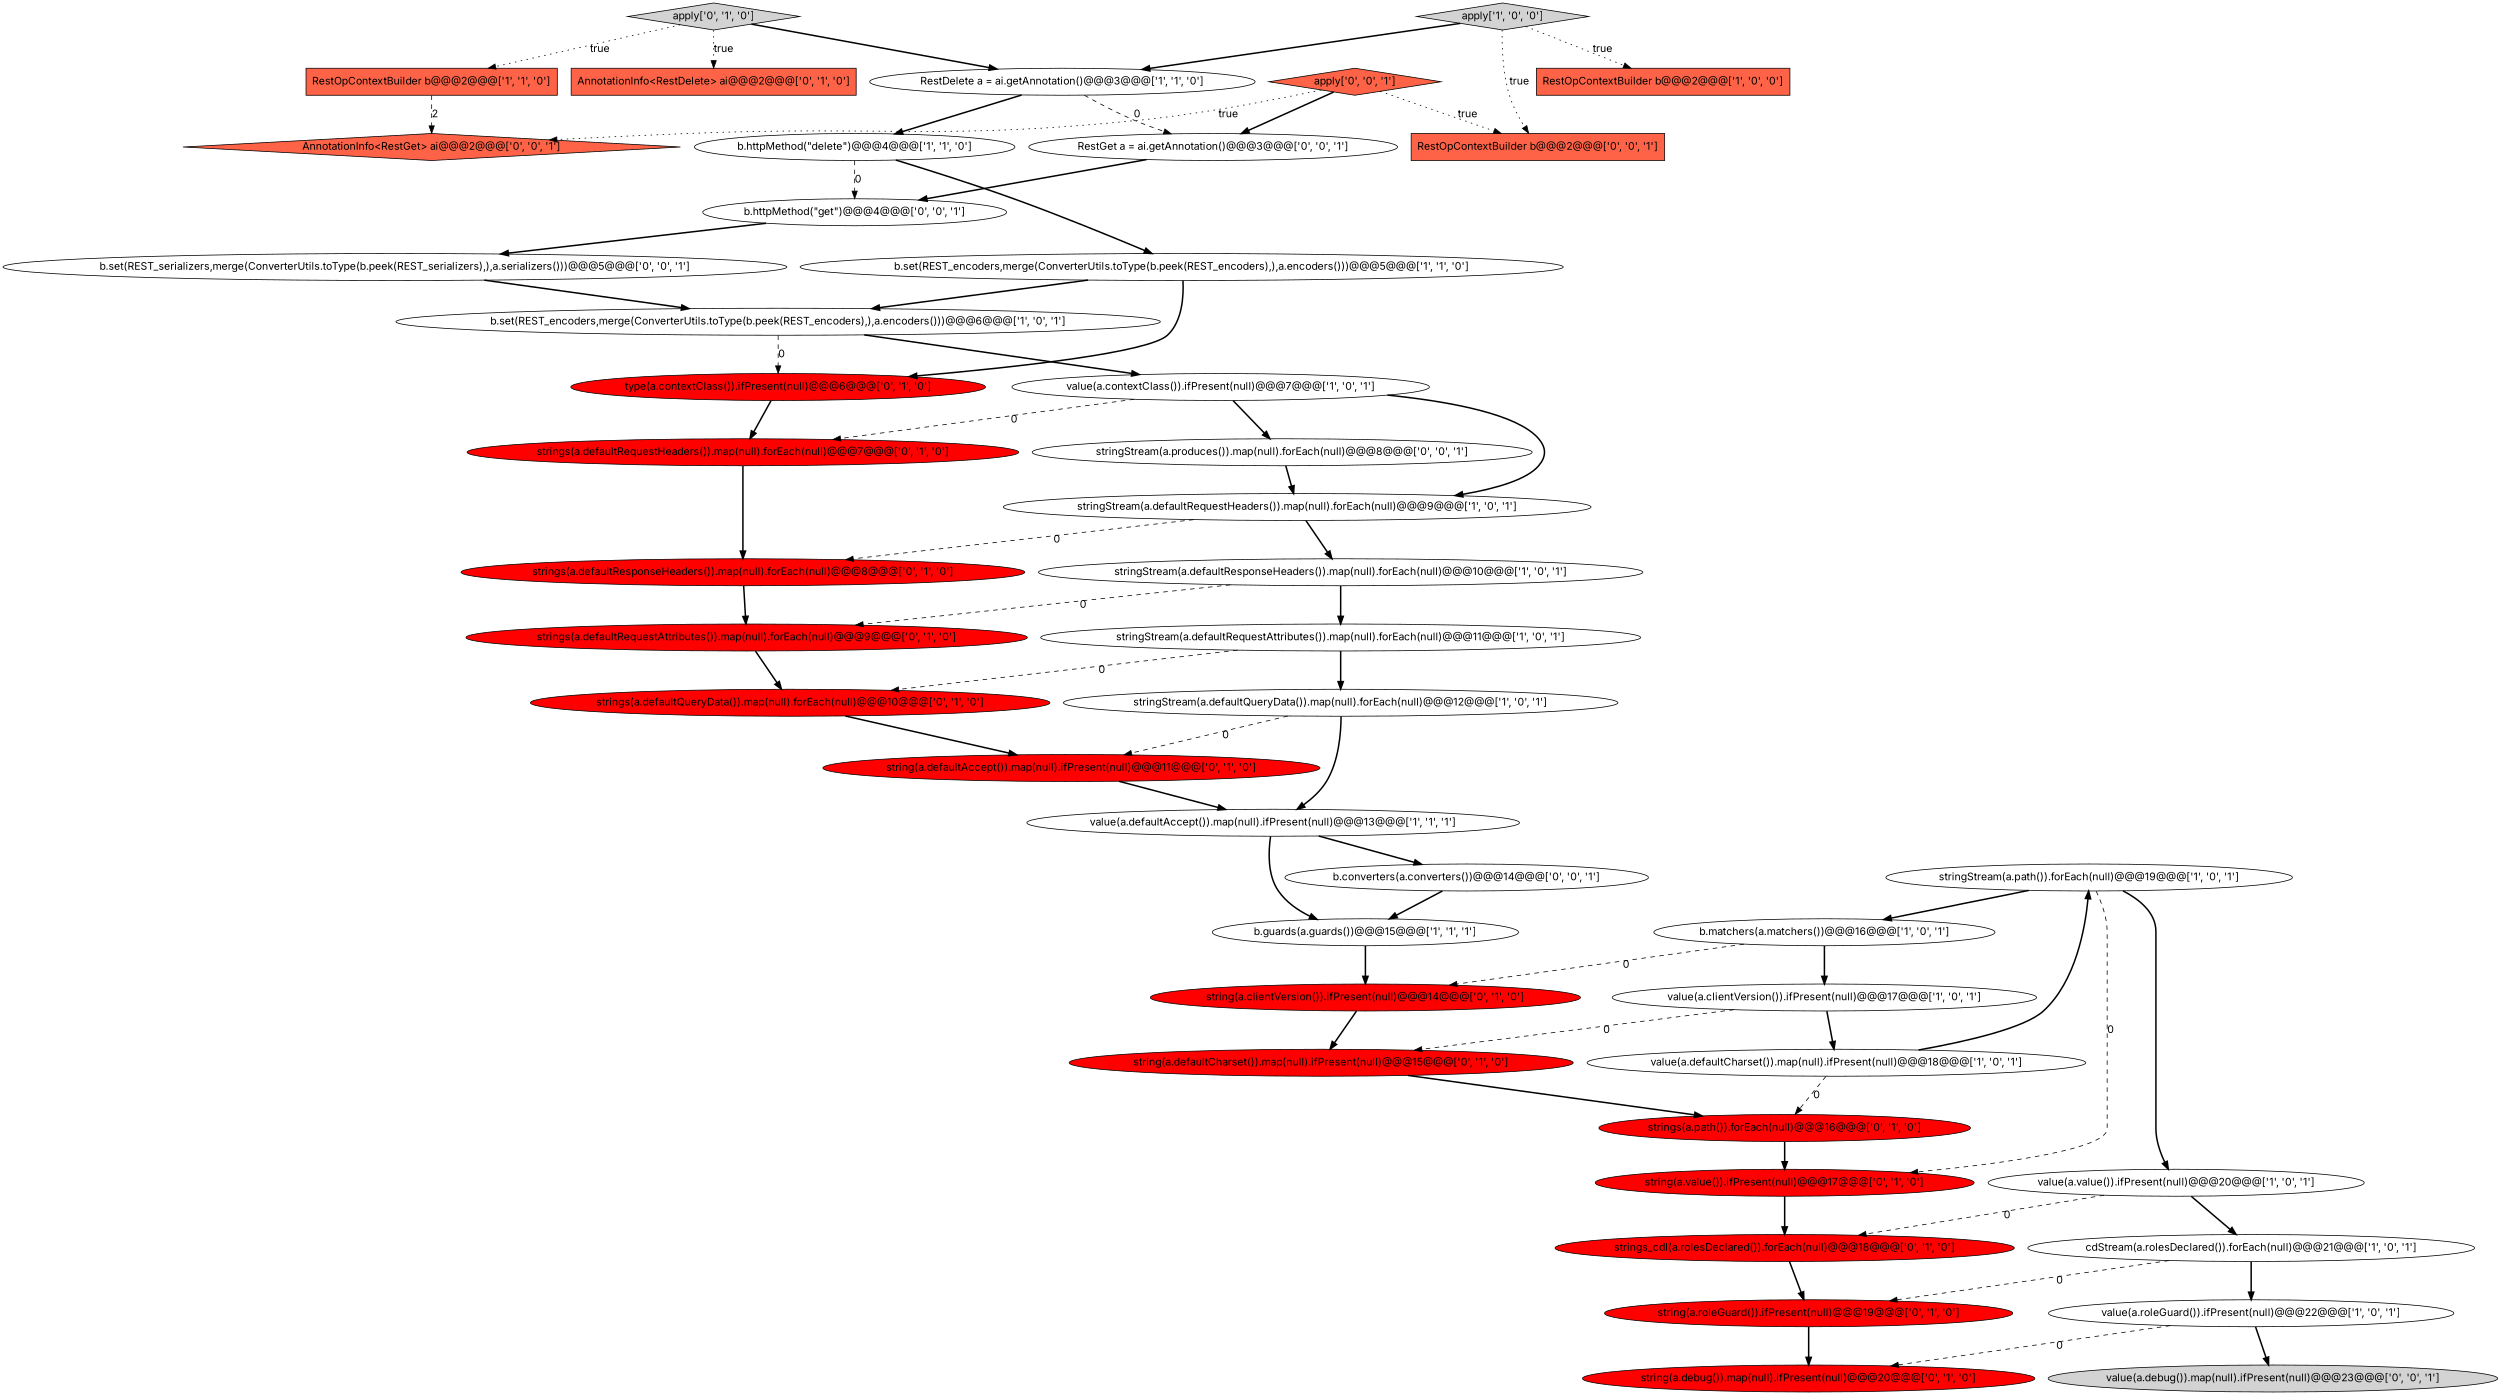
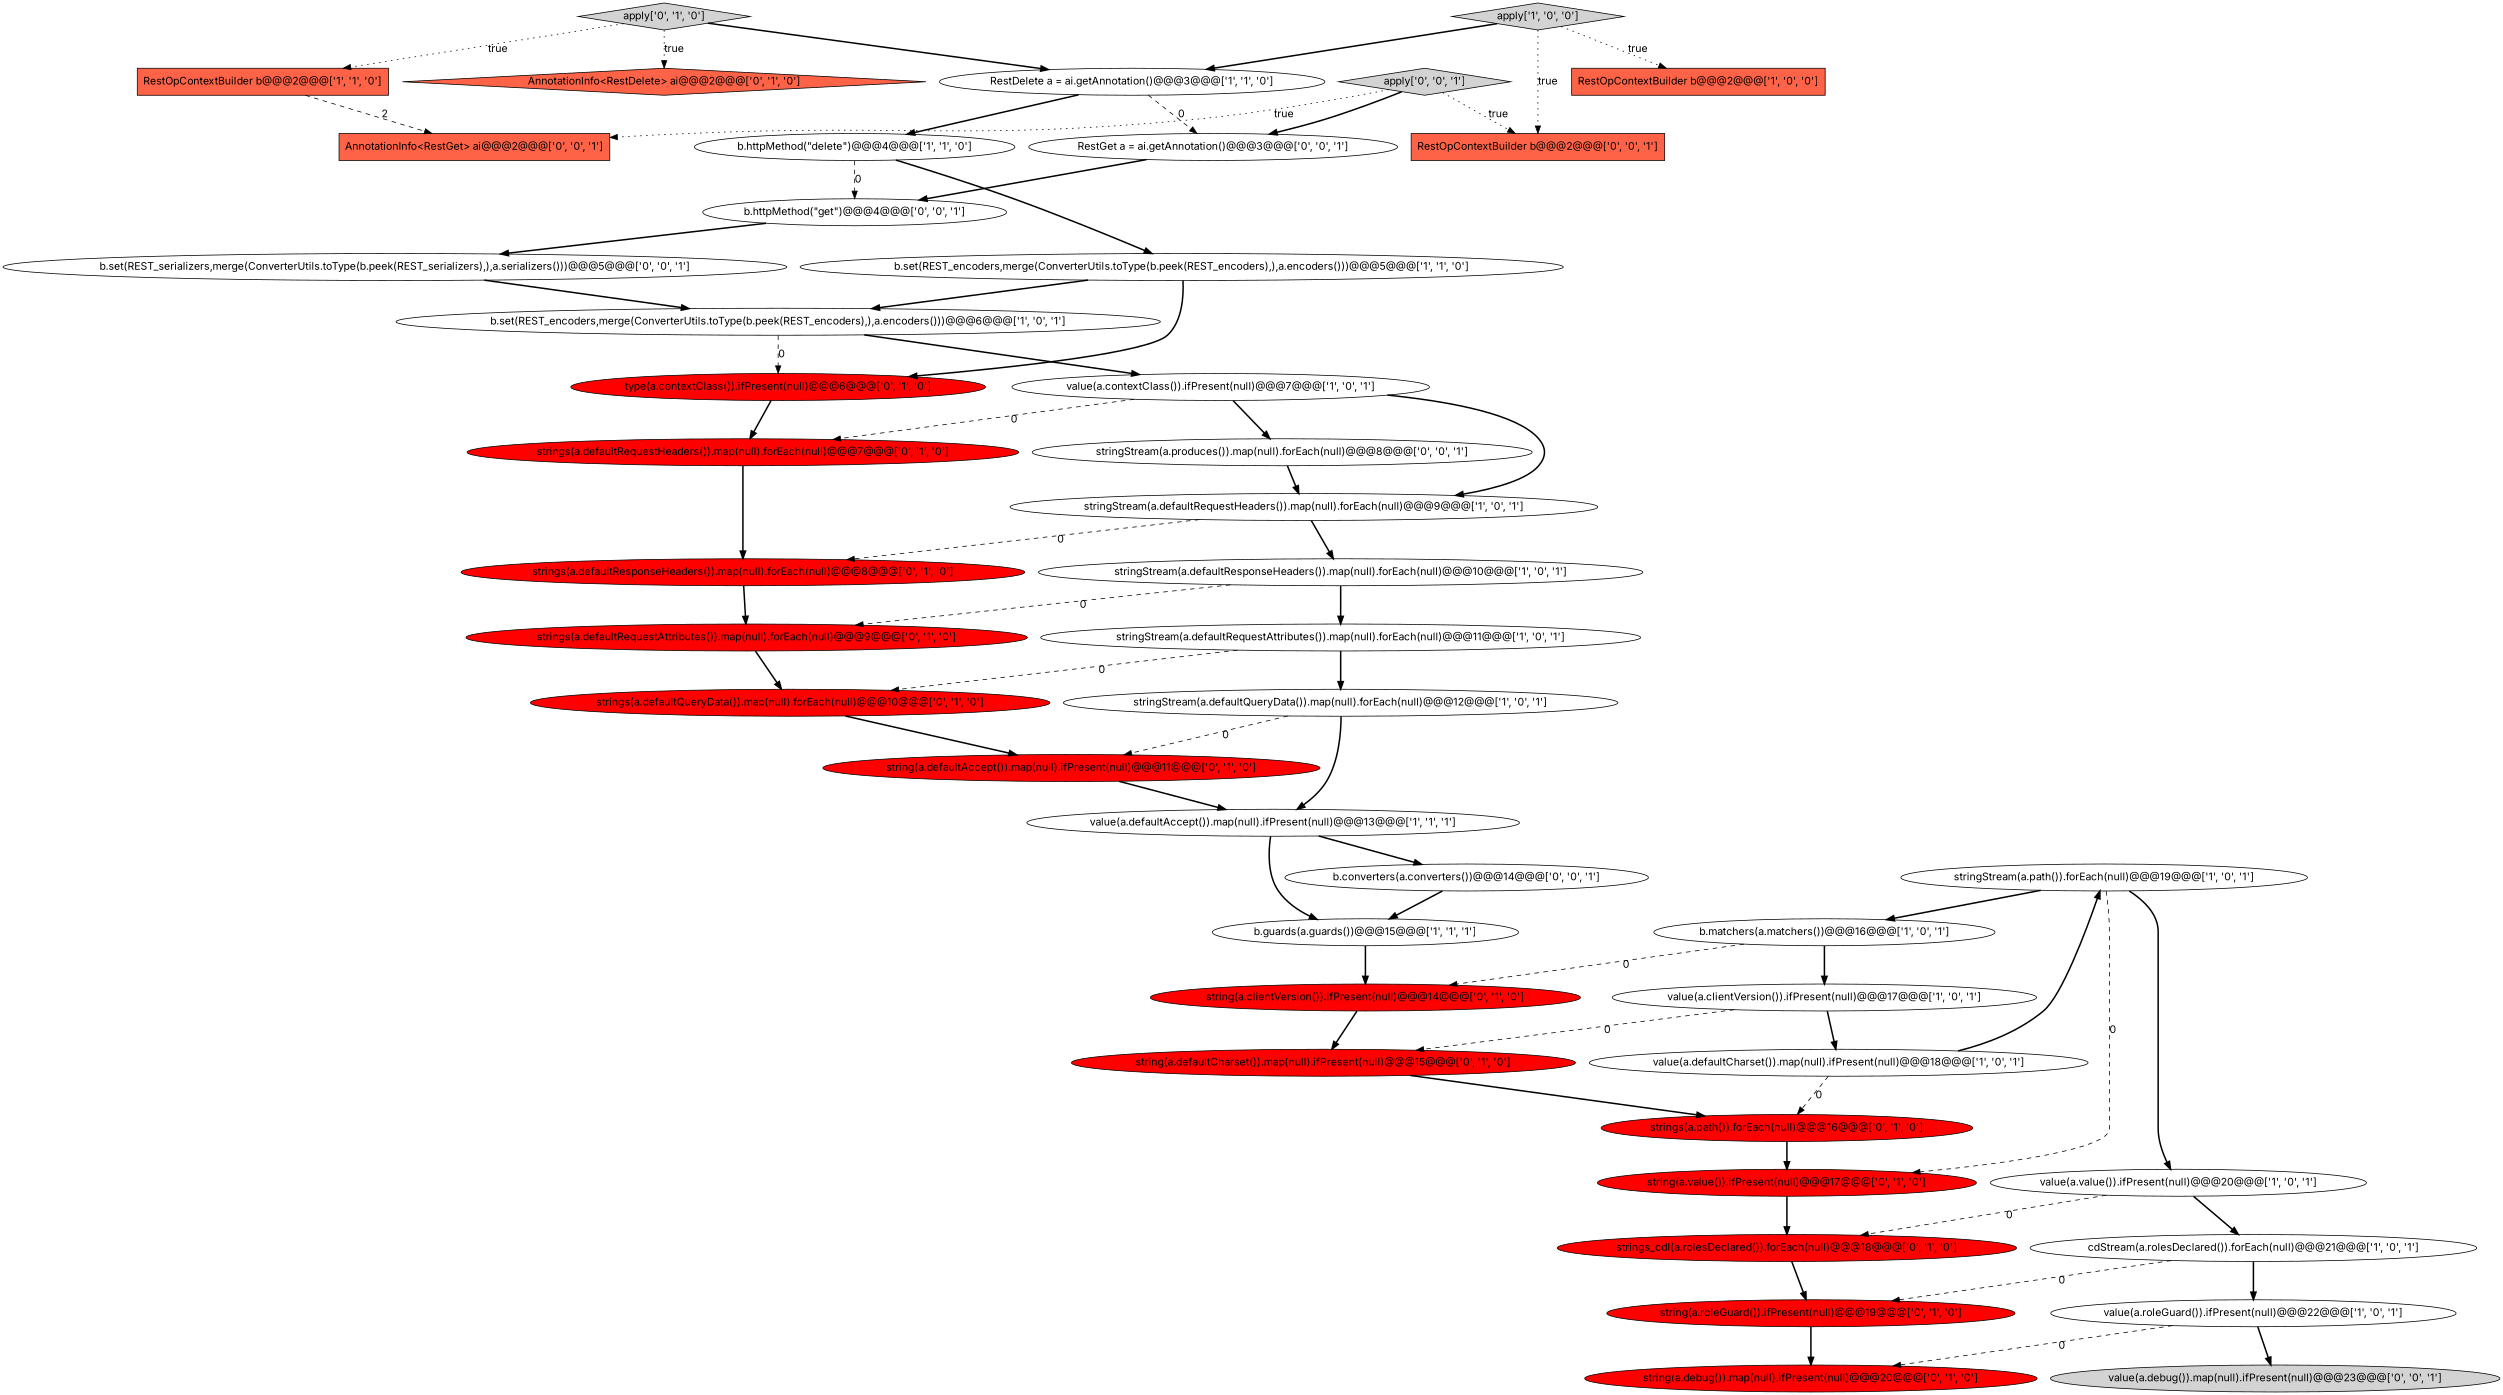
node "AnnotationInfo<RestDelete> ai@@@2@@@['0', '1', '0']": shape box -> diamond
node "apply['0', '0', '1']": fillcolor tomato -> lightgray
node "AnnotationInfo<RestGet> ai@@@2@@@['0', '0', '1']": shape diamond -> box
